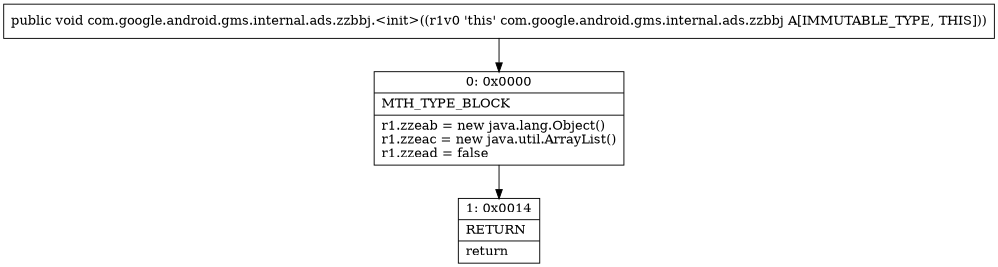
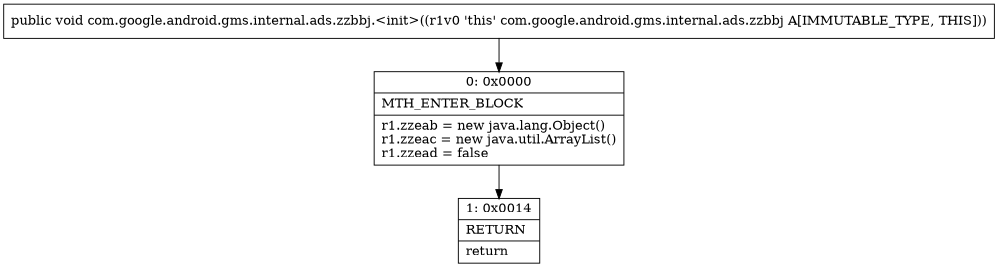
node "0: 0x0000": text "MTH_TYPE_BLOCK" -> "MTH_ENTER_BLOCK"
